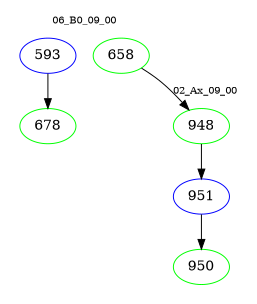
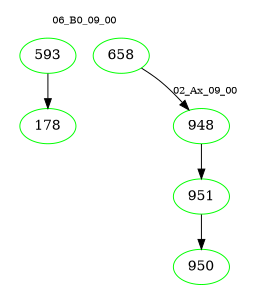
node "593": color blue -> green
node "678": label "678" -> "178"
node "951": color blue -> green
